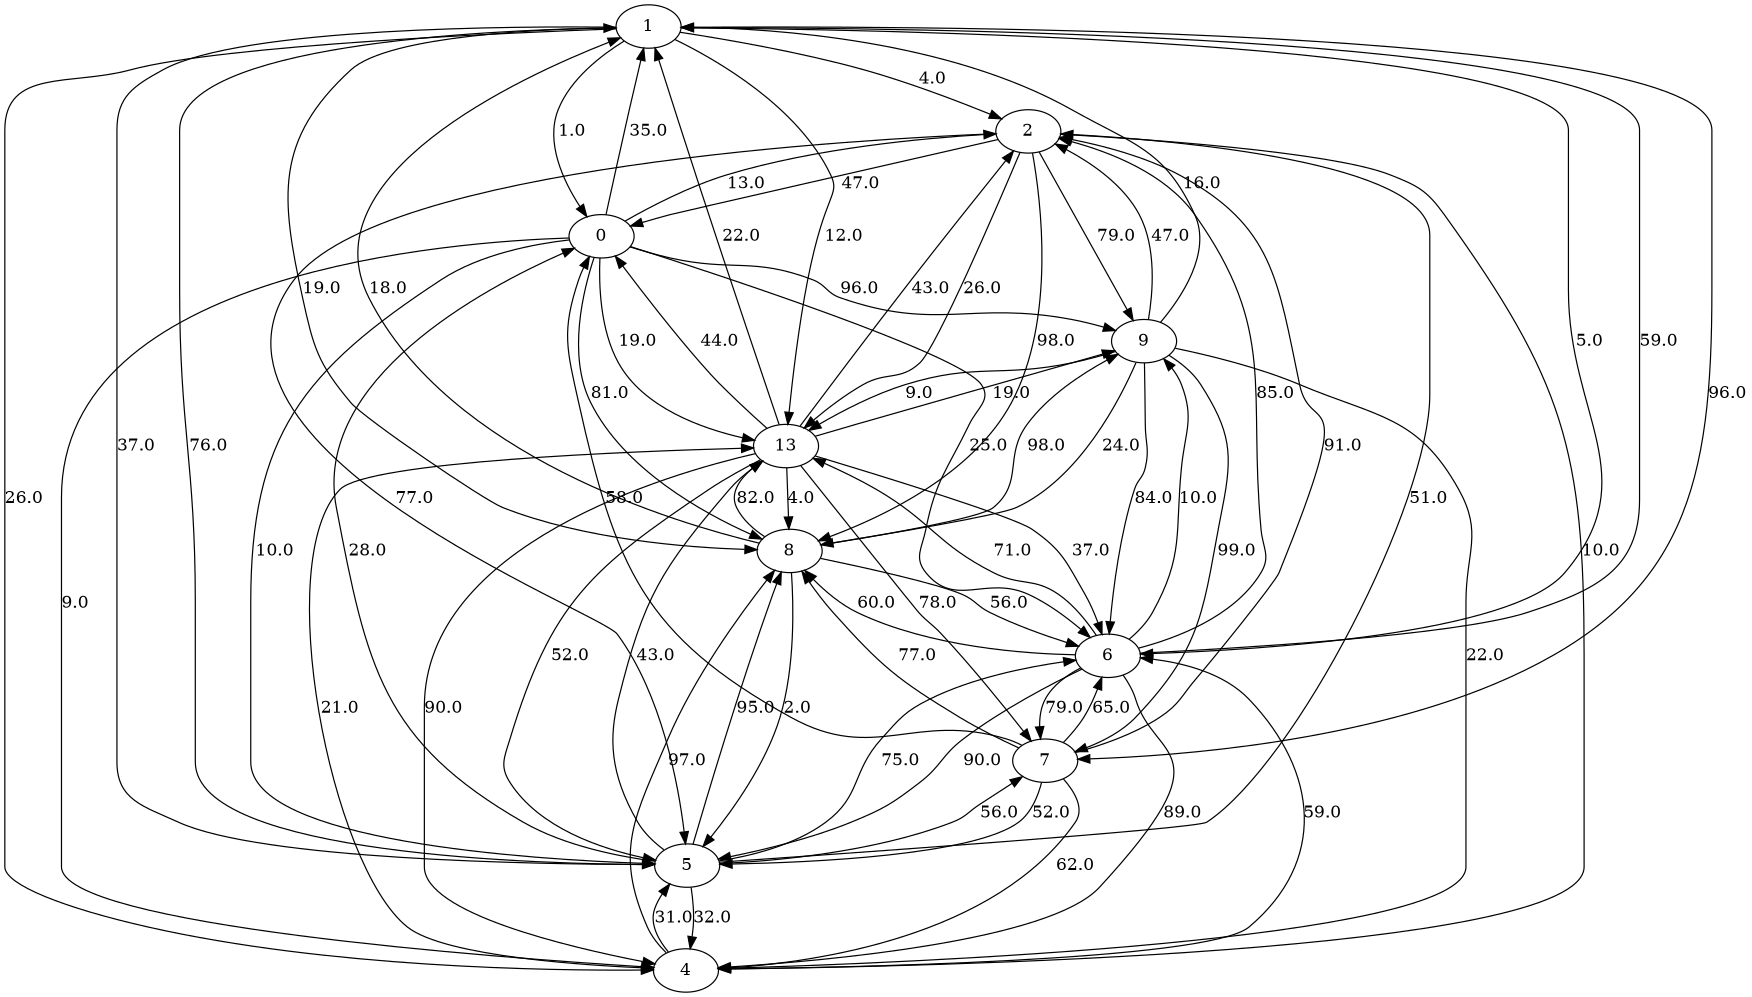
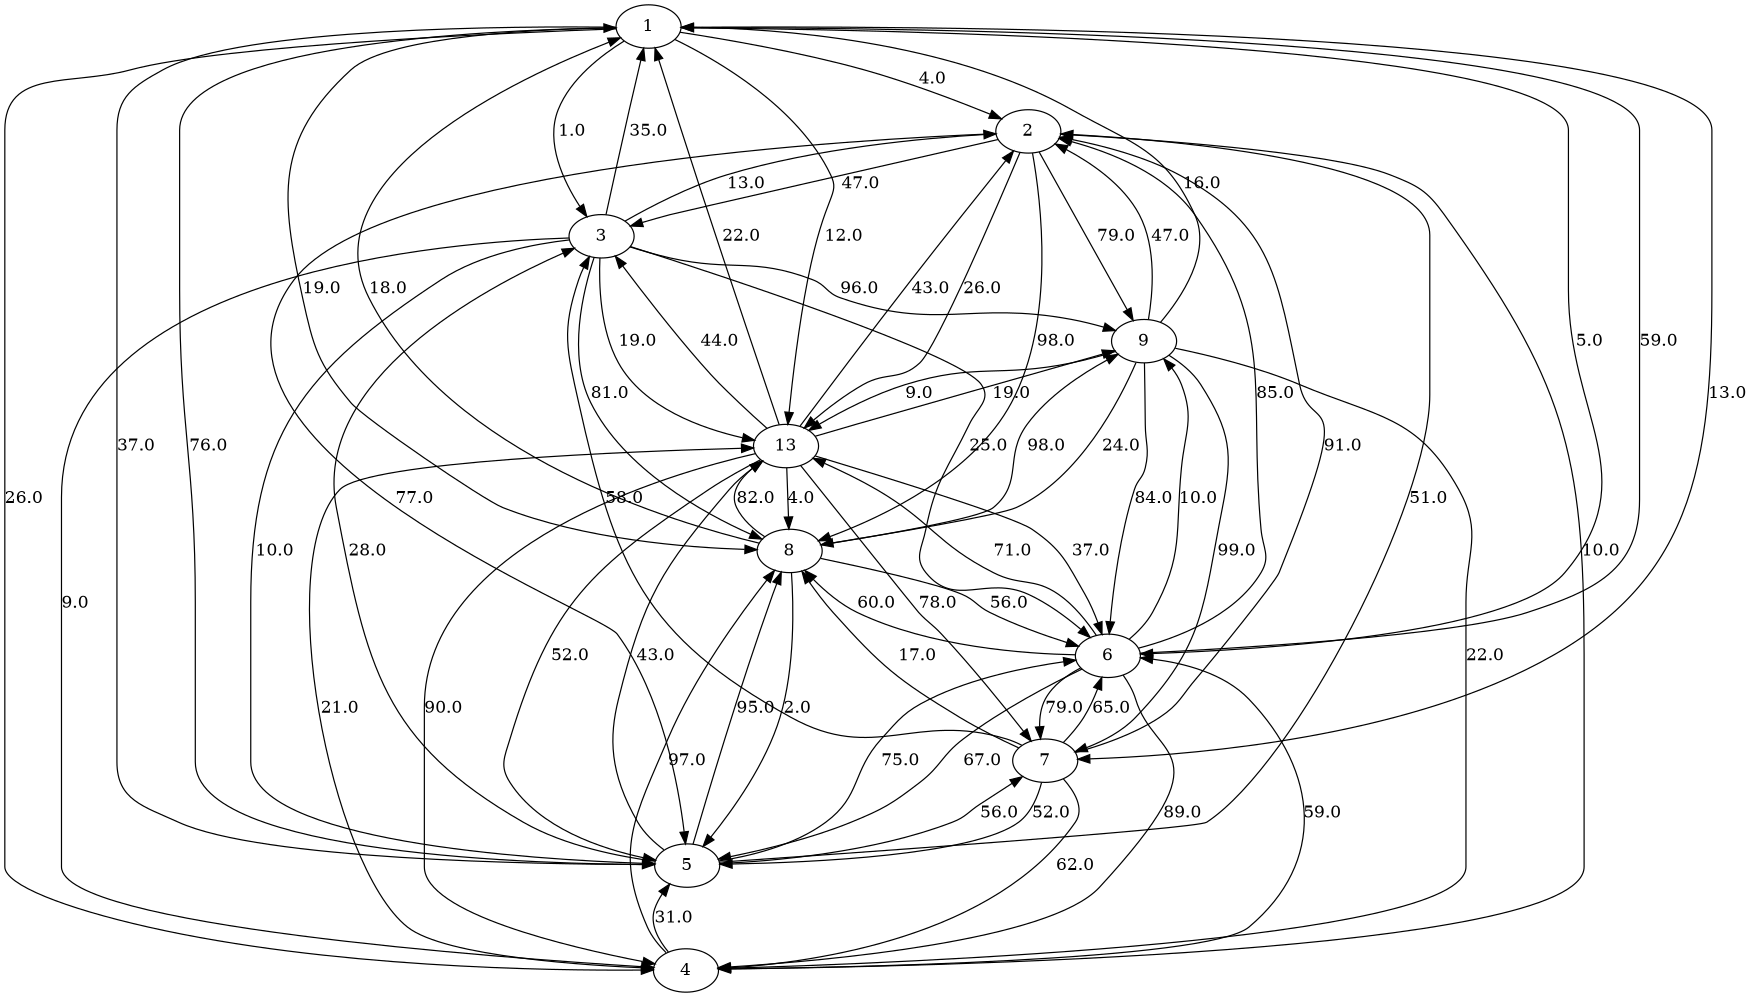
node "0": label "0" -> "3"
edge "1" -> "7": label "96.0" -> "13.0"
edge "7" -> "8": label "77.0" -> "17.0"
edge "6" -> "5": label "90.0" -> "67.0"
edge "5" -> "4": removed, label "32.0"
